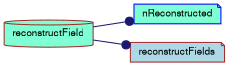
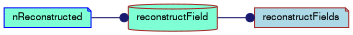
edge "reconstructField" -> "nReconstructed": reversed
